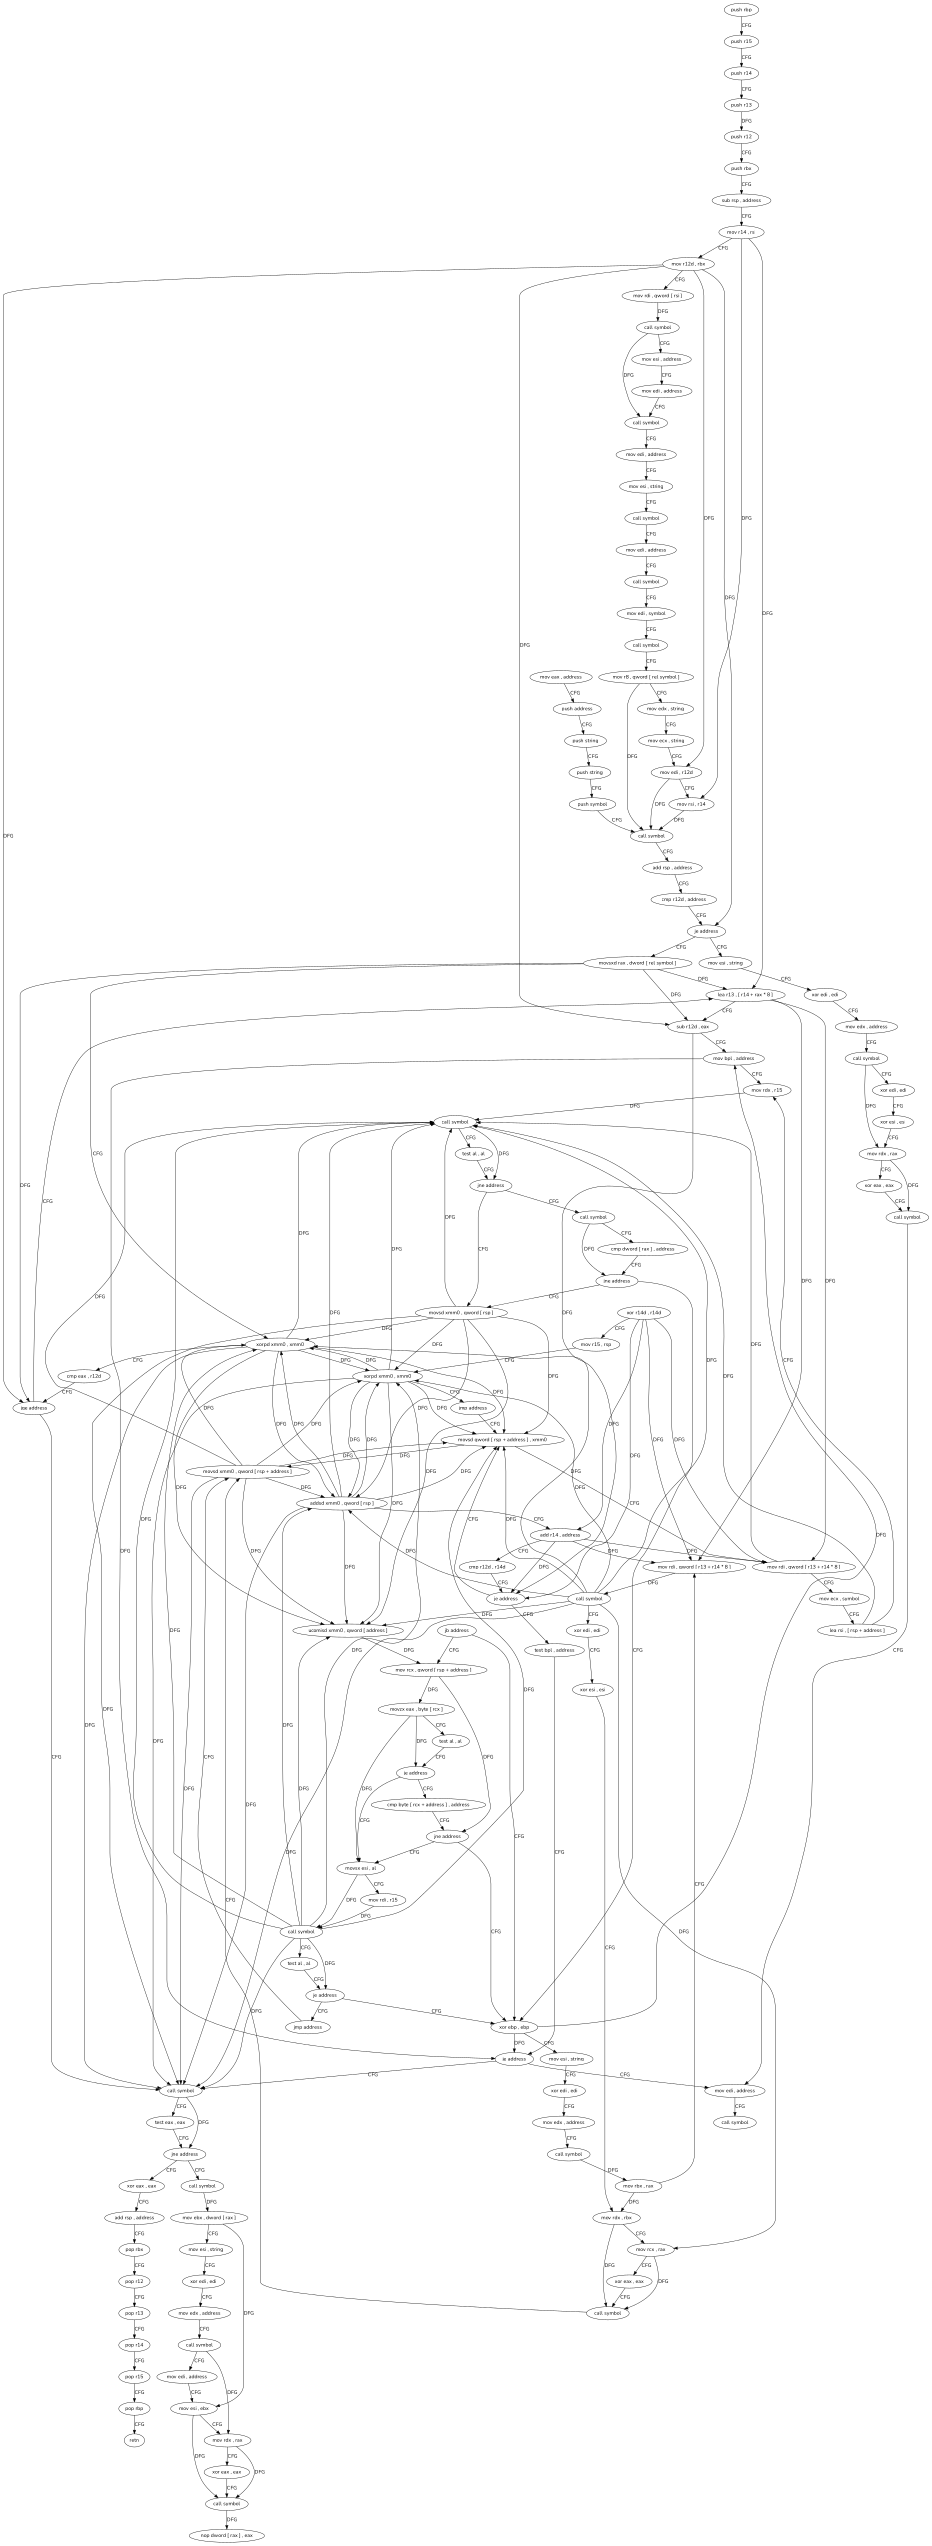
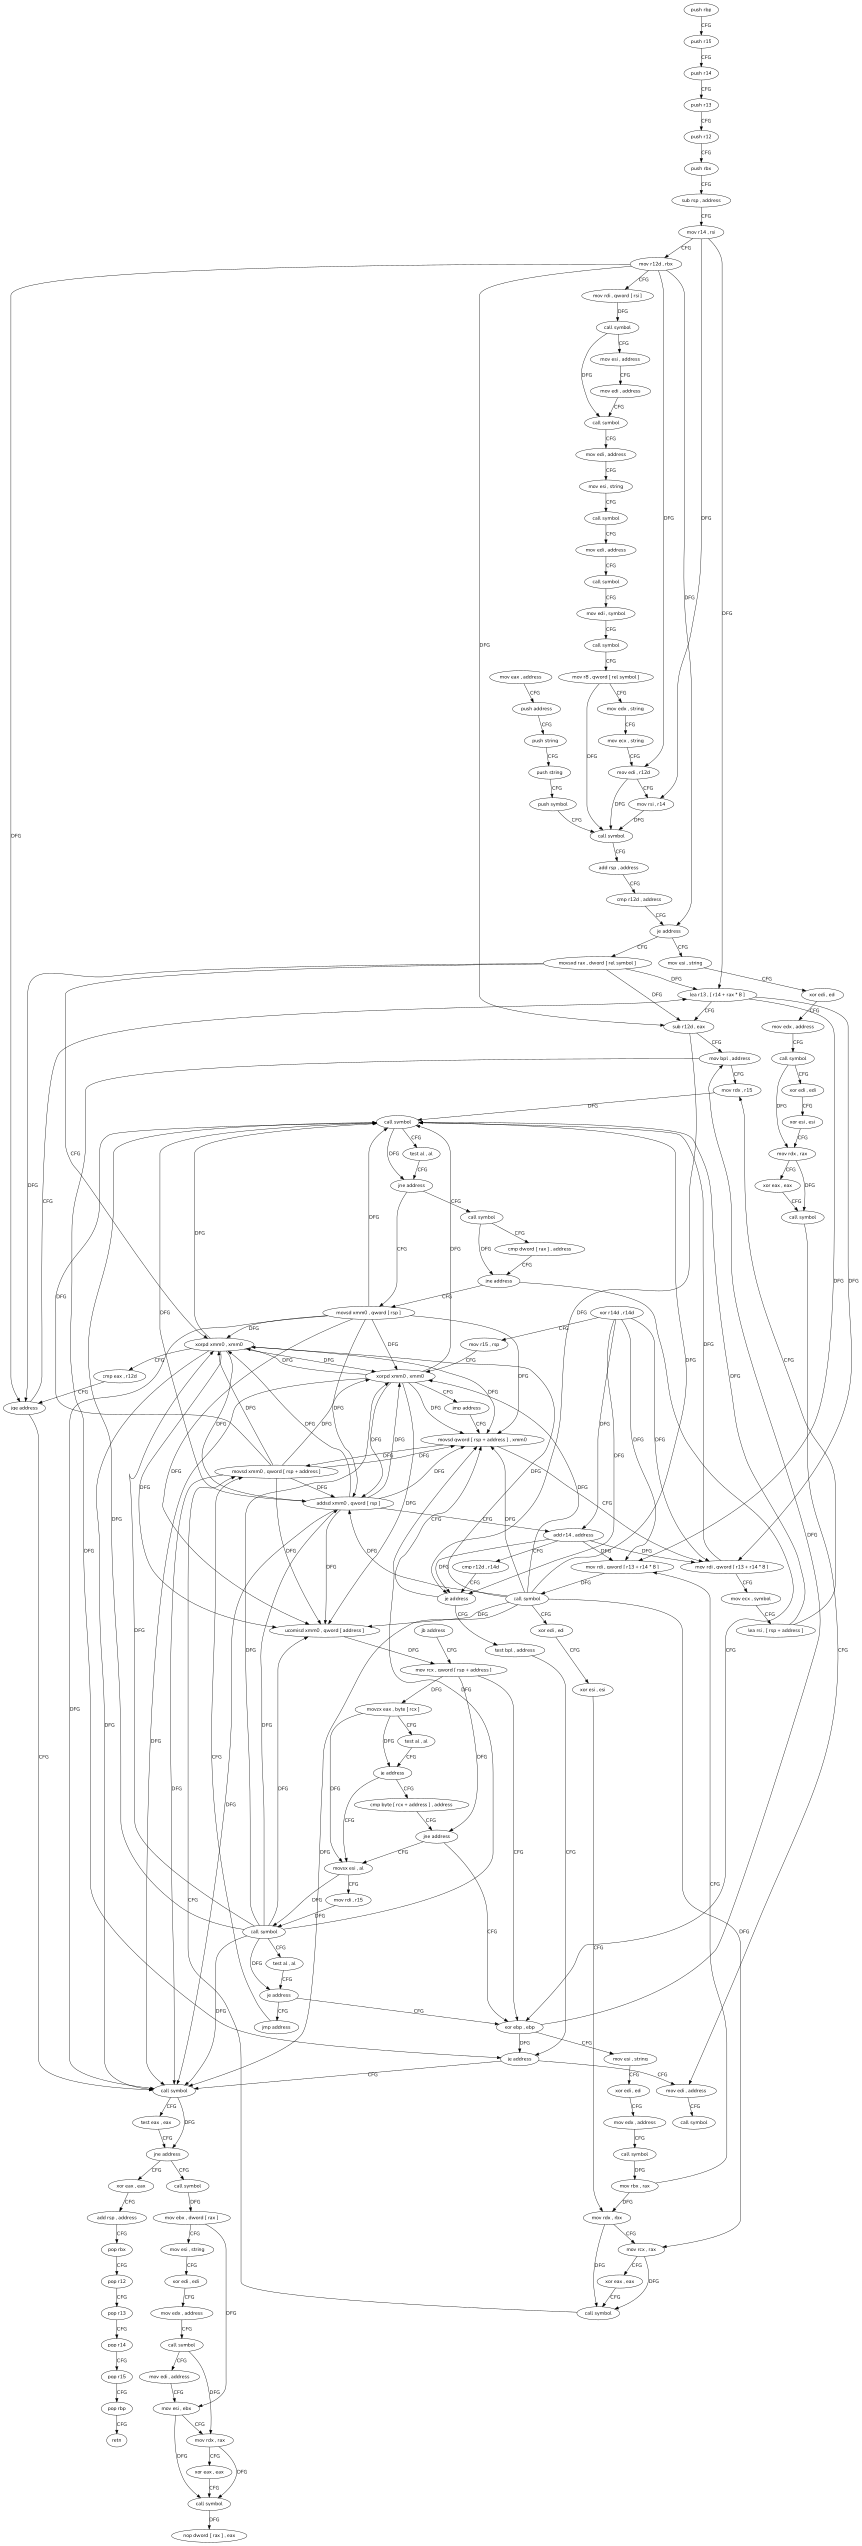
edge "push r13" -> "push r12": label "DFG" -> "CFG"
edge "jb address" -> "xor ebp , ebp": now "mov rcx , qword [ rsp + address ]" -> "xor ebp , ebp"
